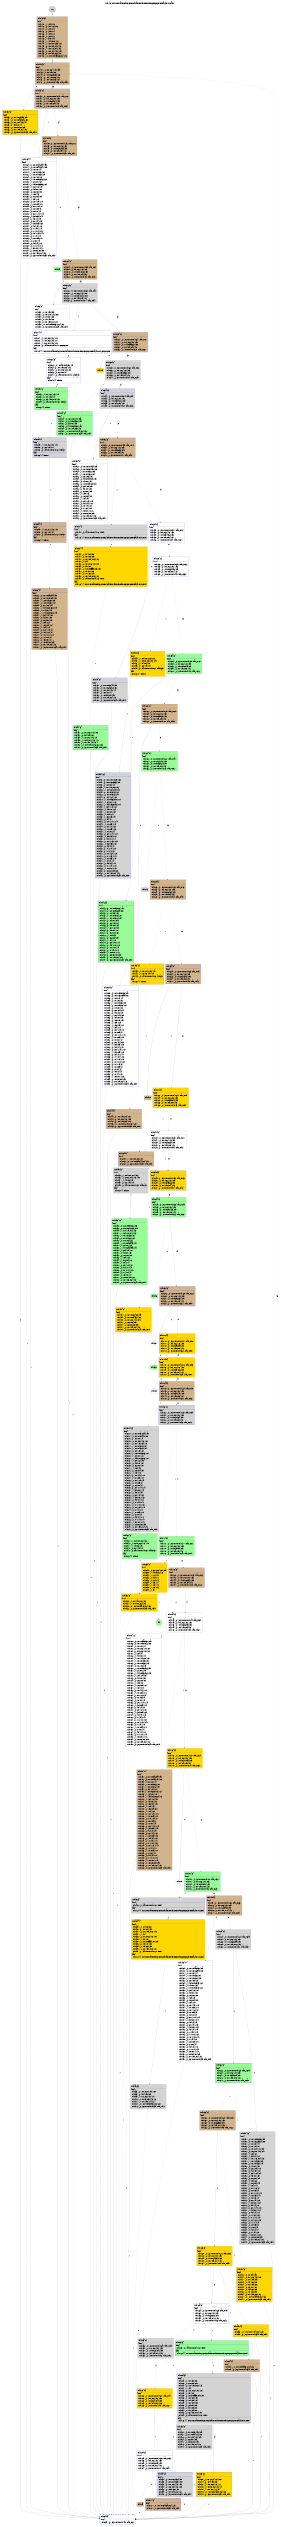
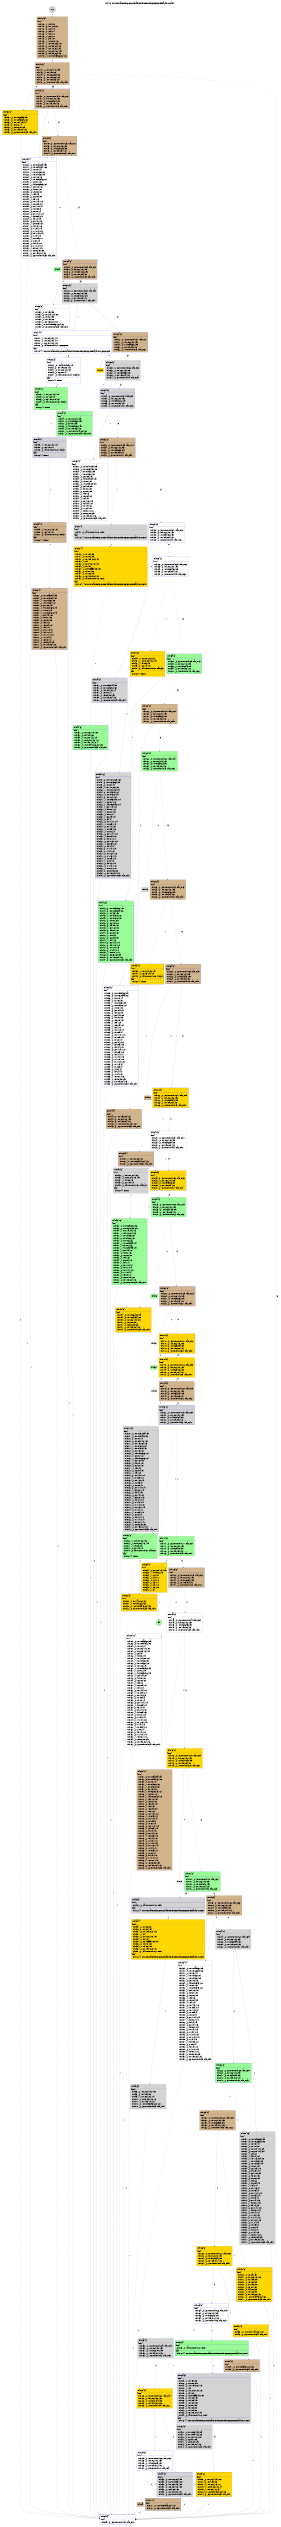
edge "0x4017e2 [28]" -> "0x401ac5 [5]": label " 1" -> " 23"
